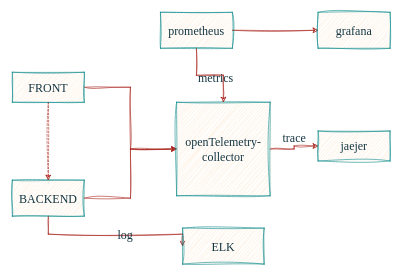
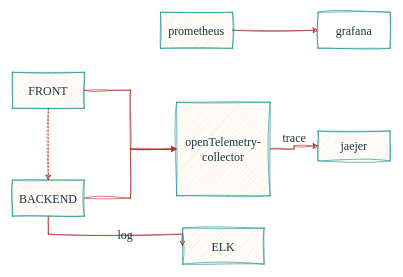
node "grafana": fillcolor #fae5c7 -> #ffffff
edge "prometheus" -> "openTelemetry-collector": removed, label "metrics"
node "FRONT": size 72x30 -> 72x36
